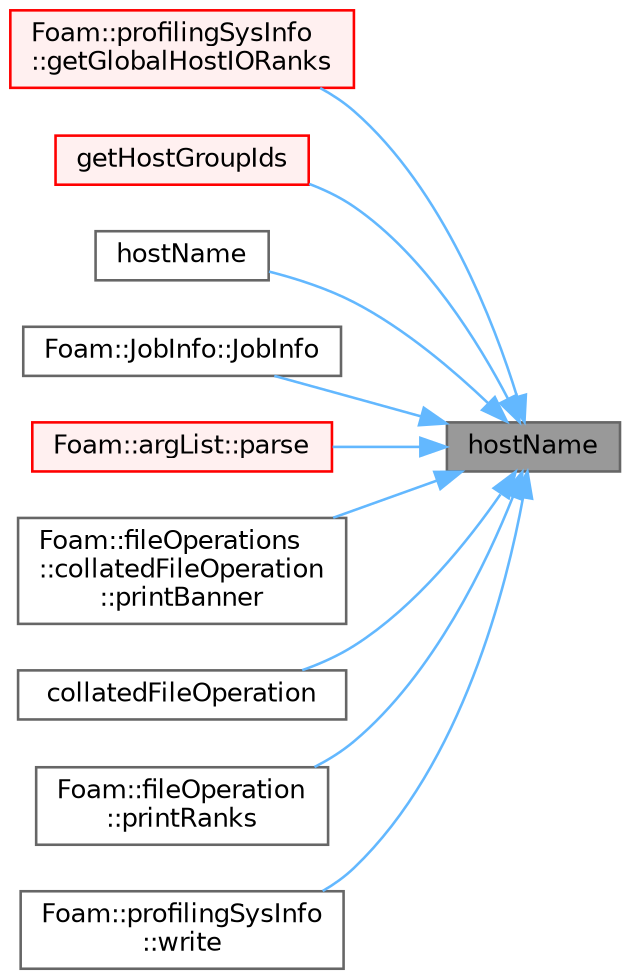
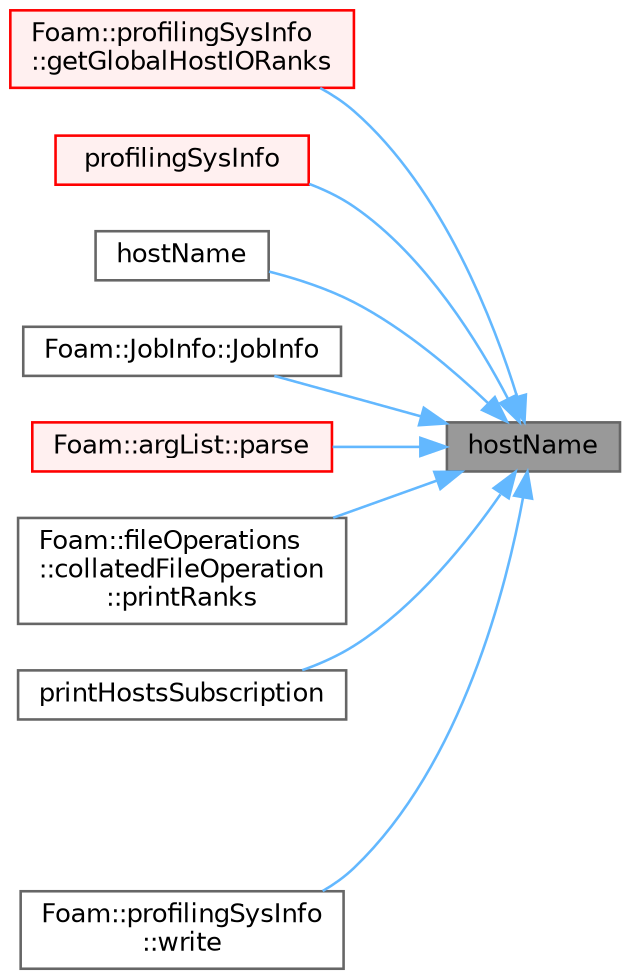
node "getHostGroupIds": label "getHostGroupIds" -> "profilingSysInfo"
node "Foam::fileOperations ::collatedFileOperation ::printBanner": label "Foam::fileOperations ::collatedFileOperation ::printBanner" -> "Foam::fileOperations ::collatedFileOperation ::printRanks"
node "collatedFileOperation": label "collatedFileOperation" -> "printHostsSubscription"
node "Foam::fileOperation ::printRanks": removed
